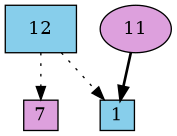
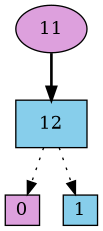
edge "11" -> "1": now "11" -> "12"
node "7": label "7" -> "0"
